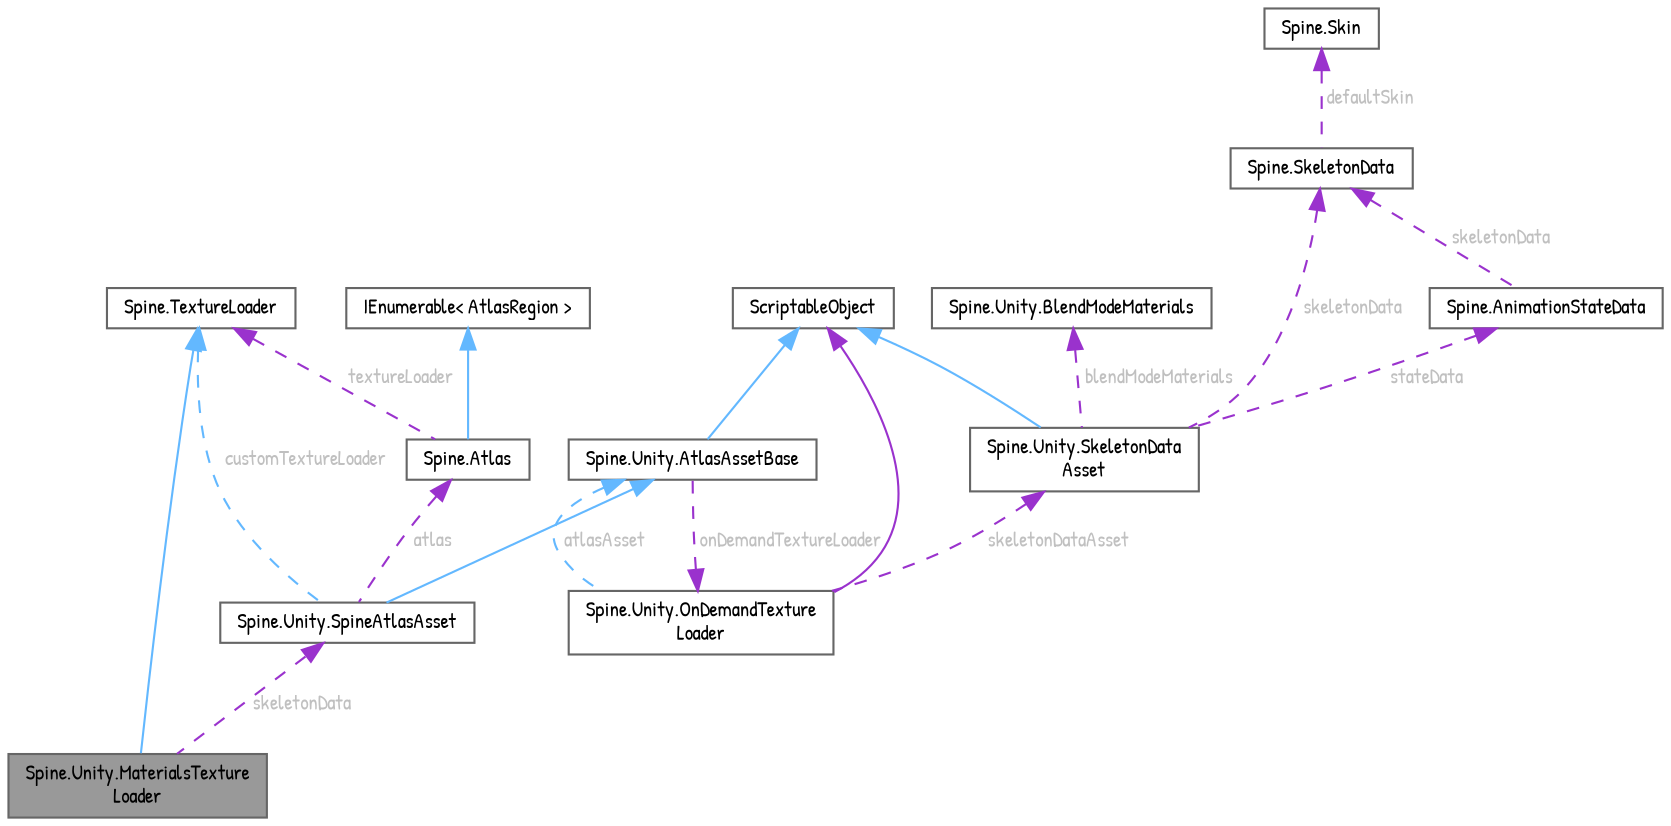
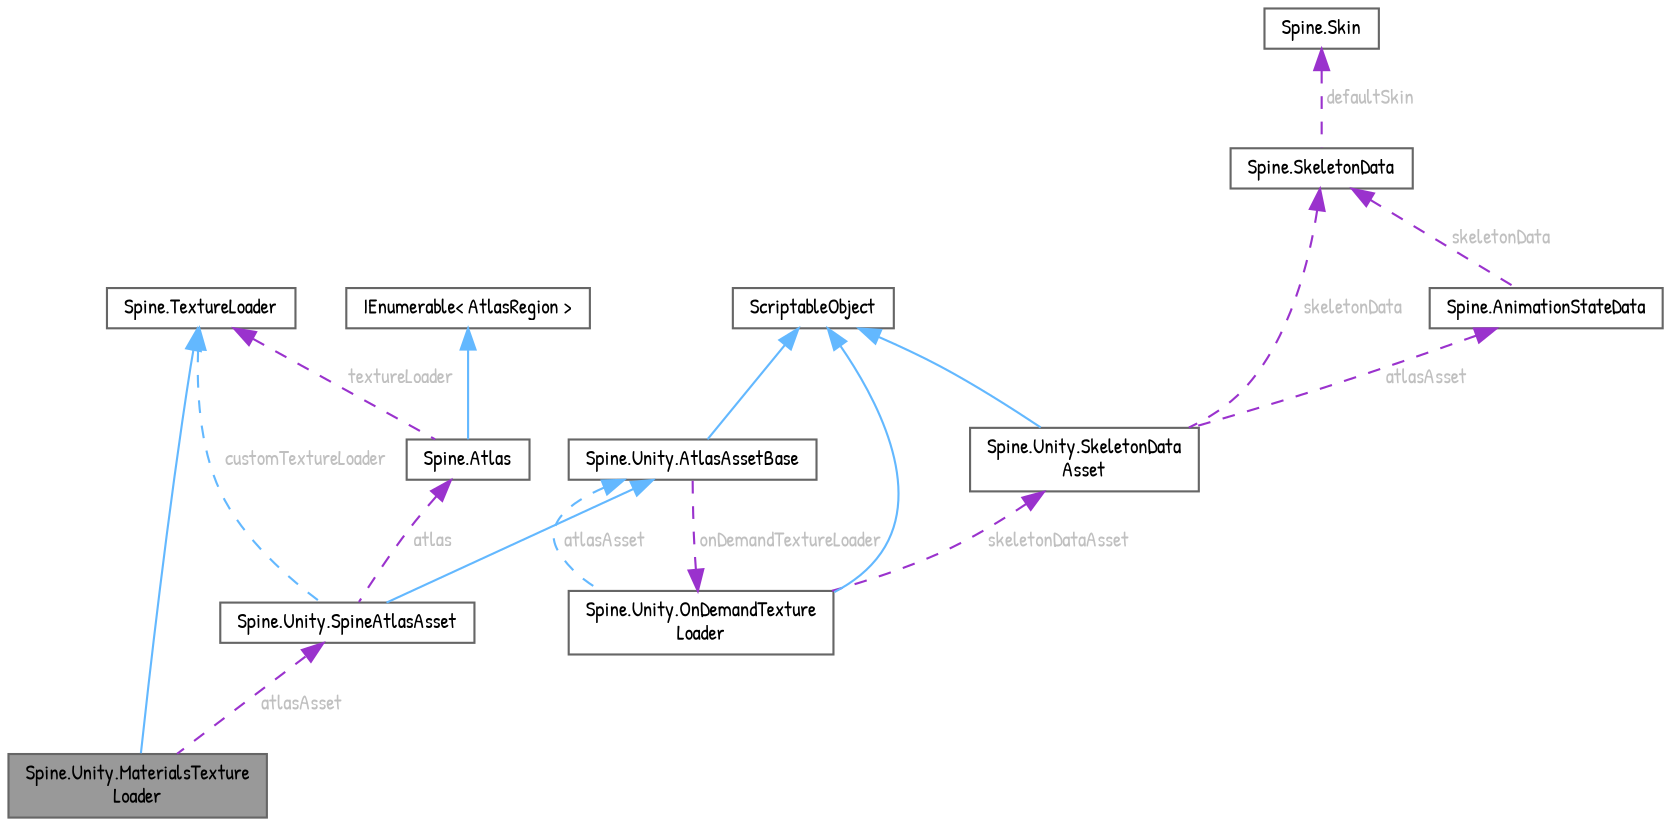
node "Spine.Unity.BlendModeMaterials": removed
edge "Spine.Unity.SkeletonData Asset" -> "Spine.AnimationStateData": label " stateData" -> " atlasAsset"
edge "Spine.Unity.OnDemandTexture Loader" -> "ScriptableObject": color darkorchid3 -> steelblue1
edge "Spine.Unity.MaterialsTexture Loader" -> "Spine.Unity.SpineAtlasAsset": label " skeletonData" -> " atlasAsset"
